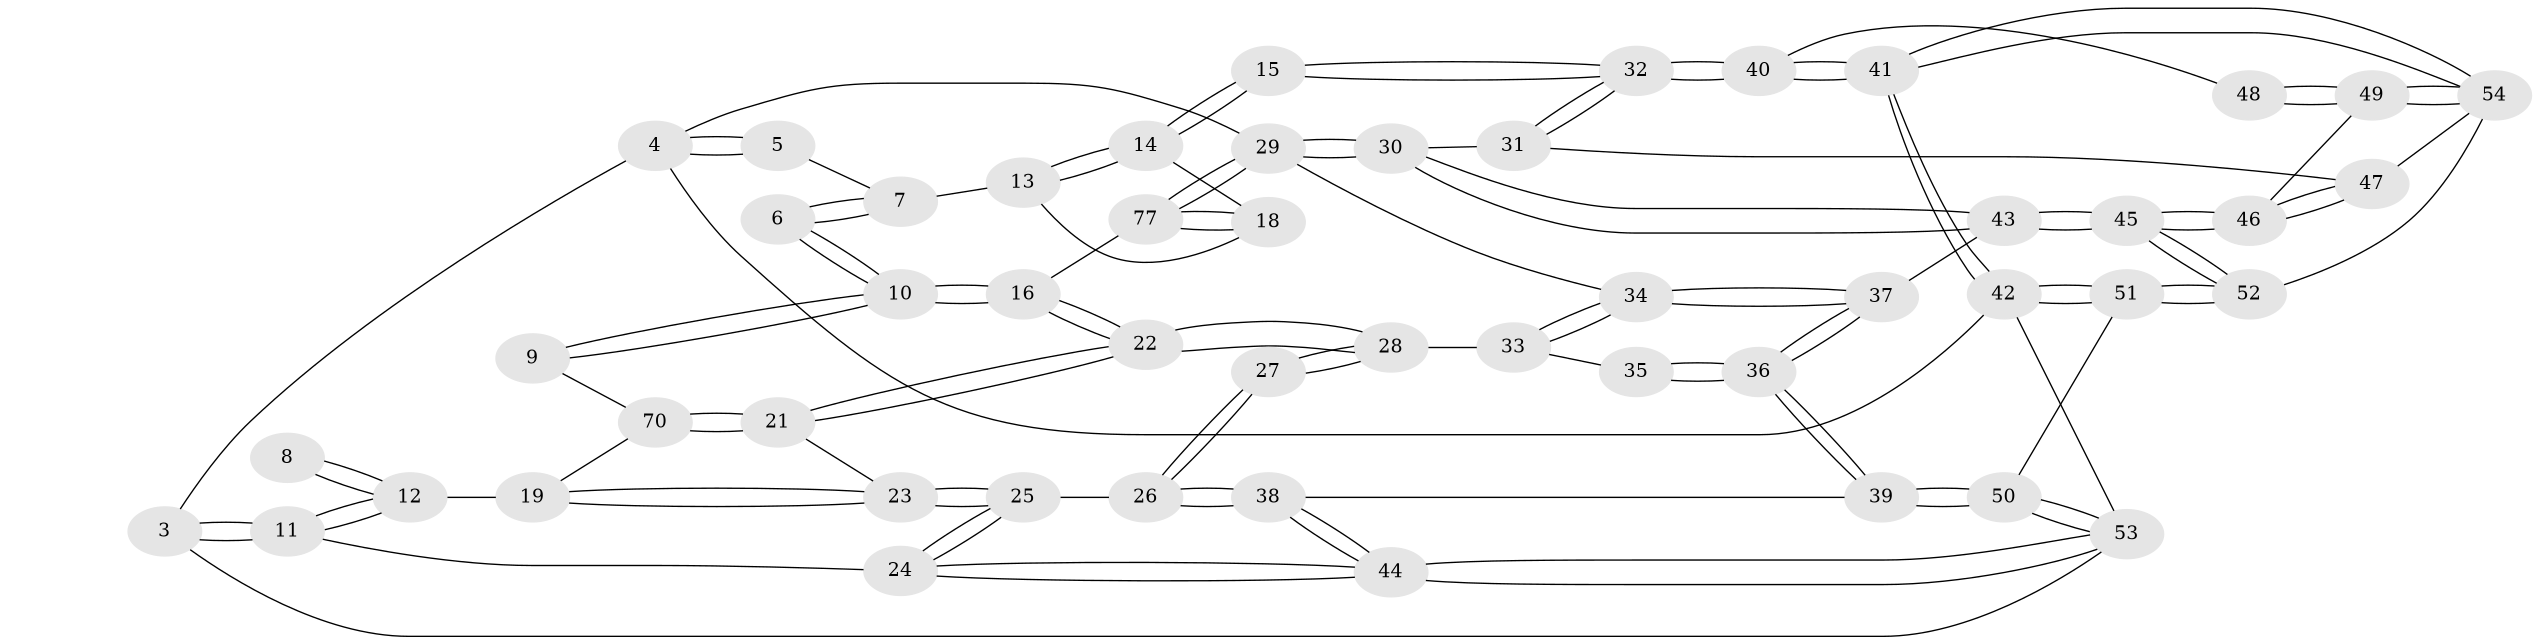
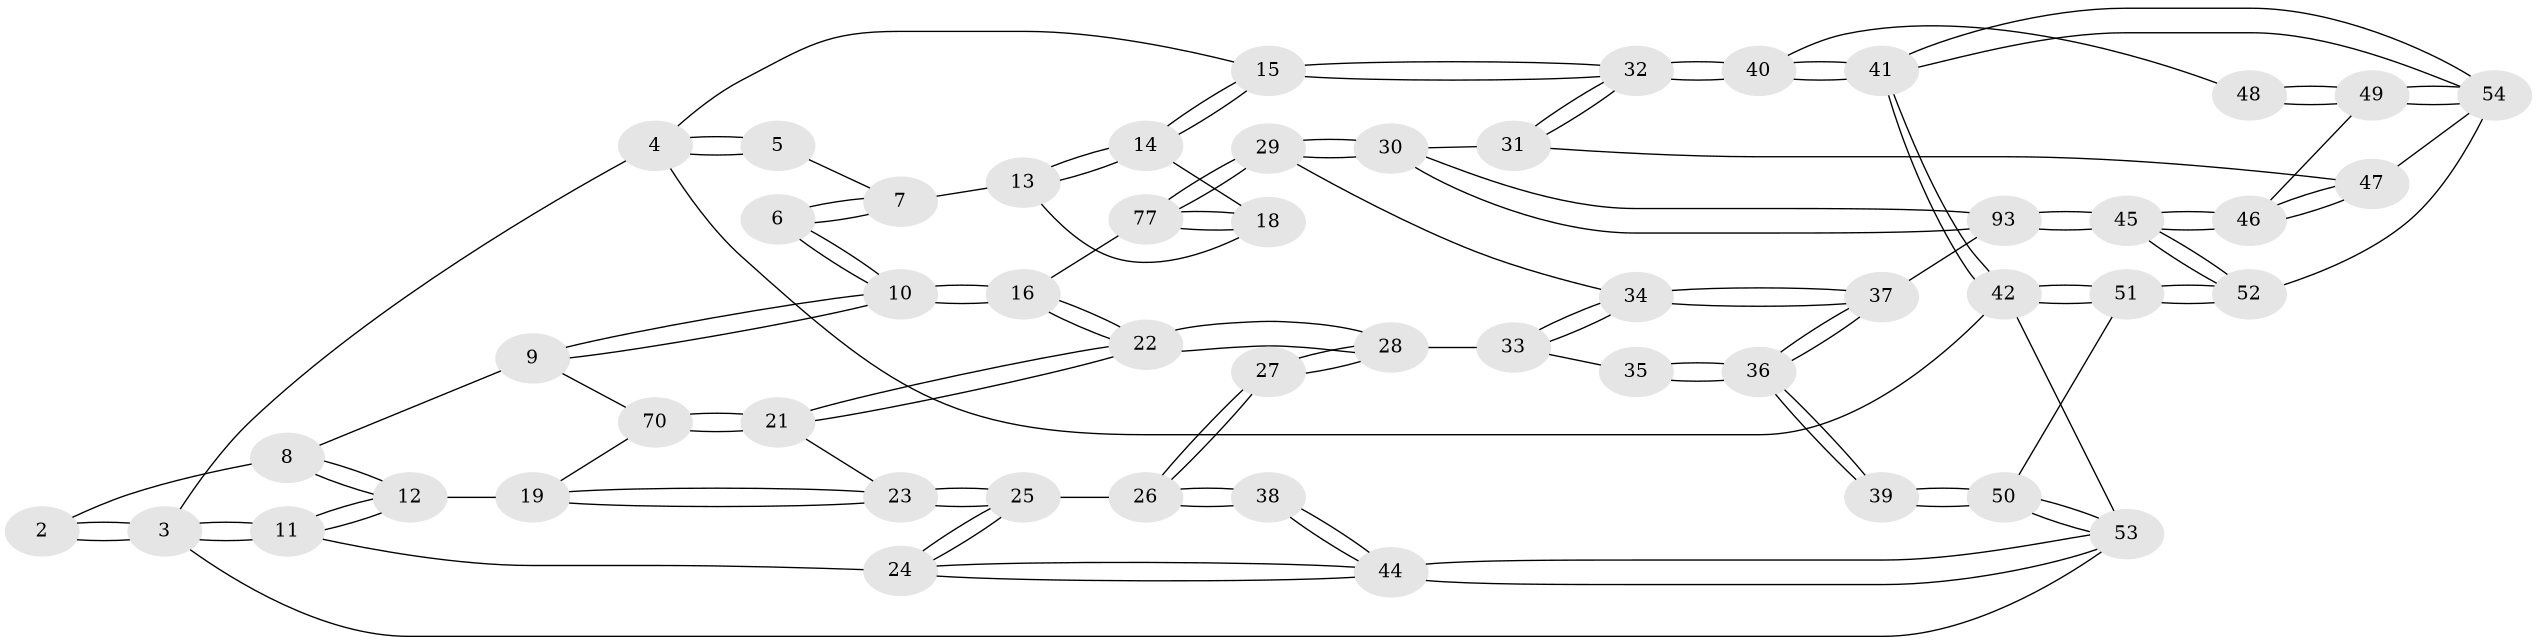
edge "4" -- "29": now "4" -- "15"
node "43": label "43" -> "93"
edge "9" -- "8": added
edge "38" -- "39": removed
node "2": added
